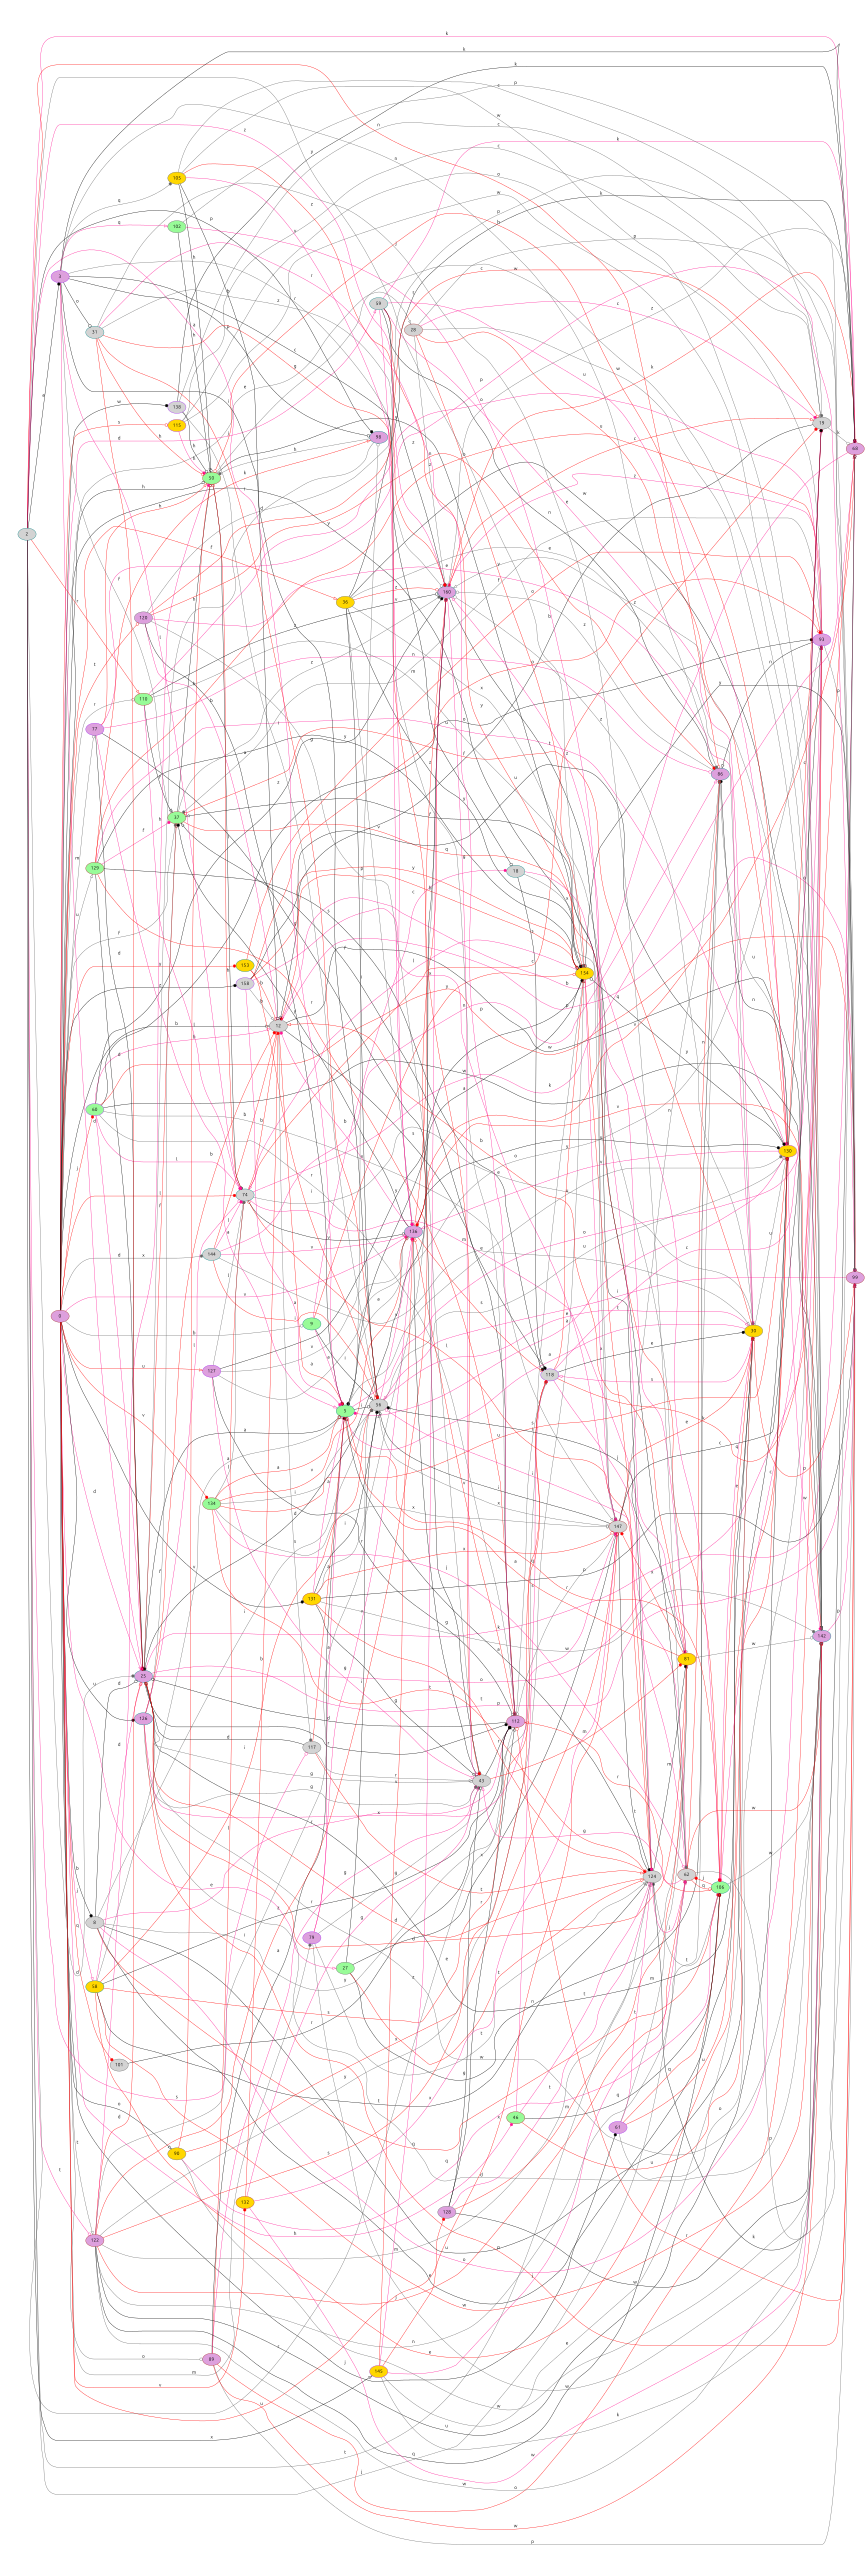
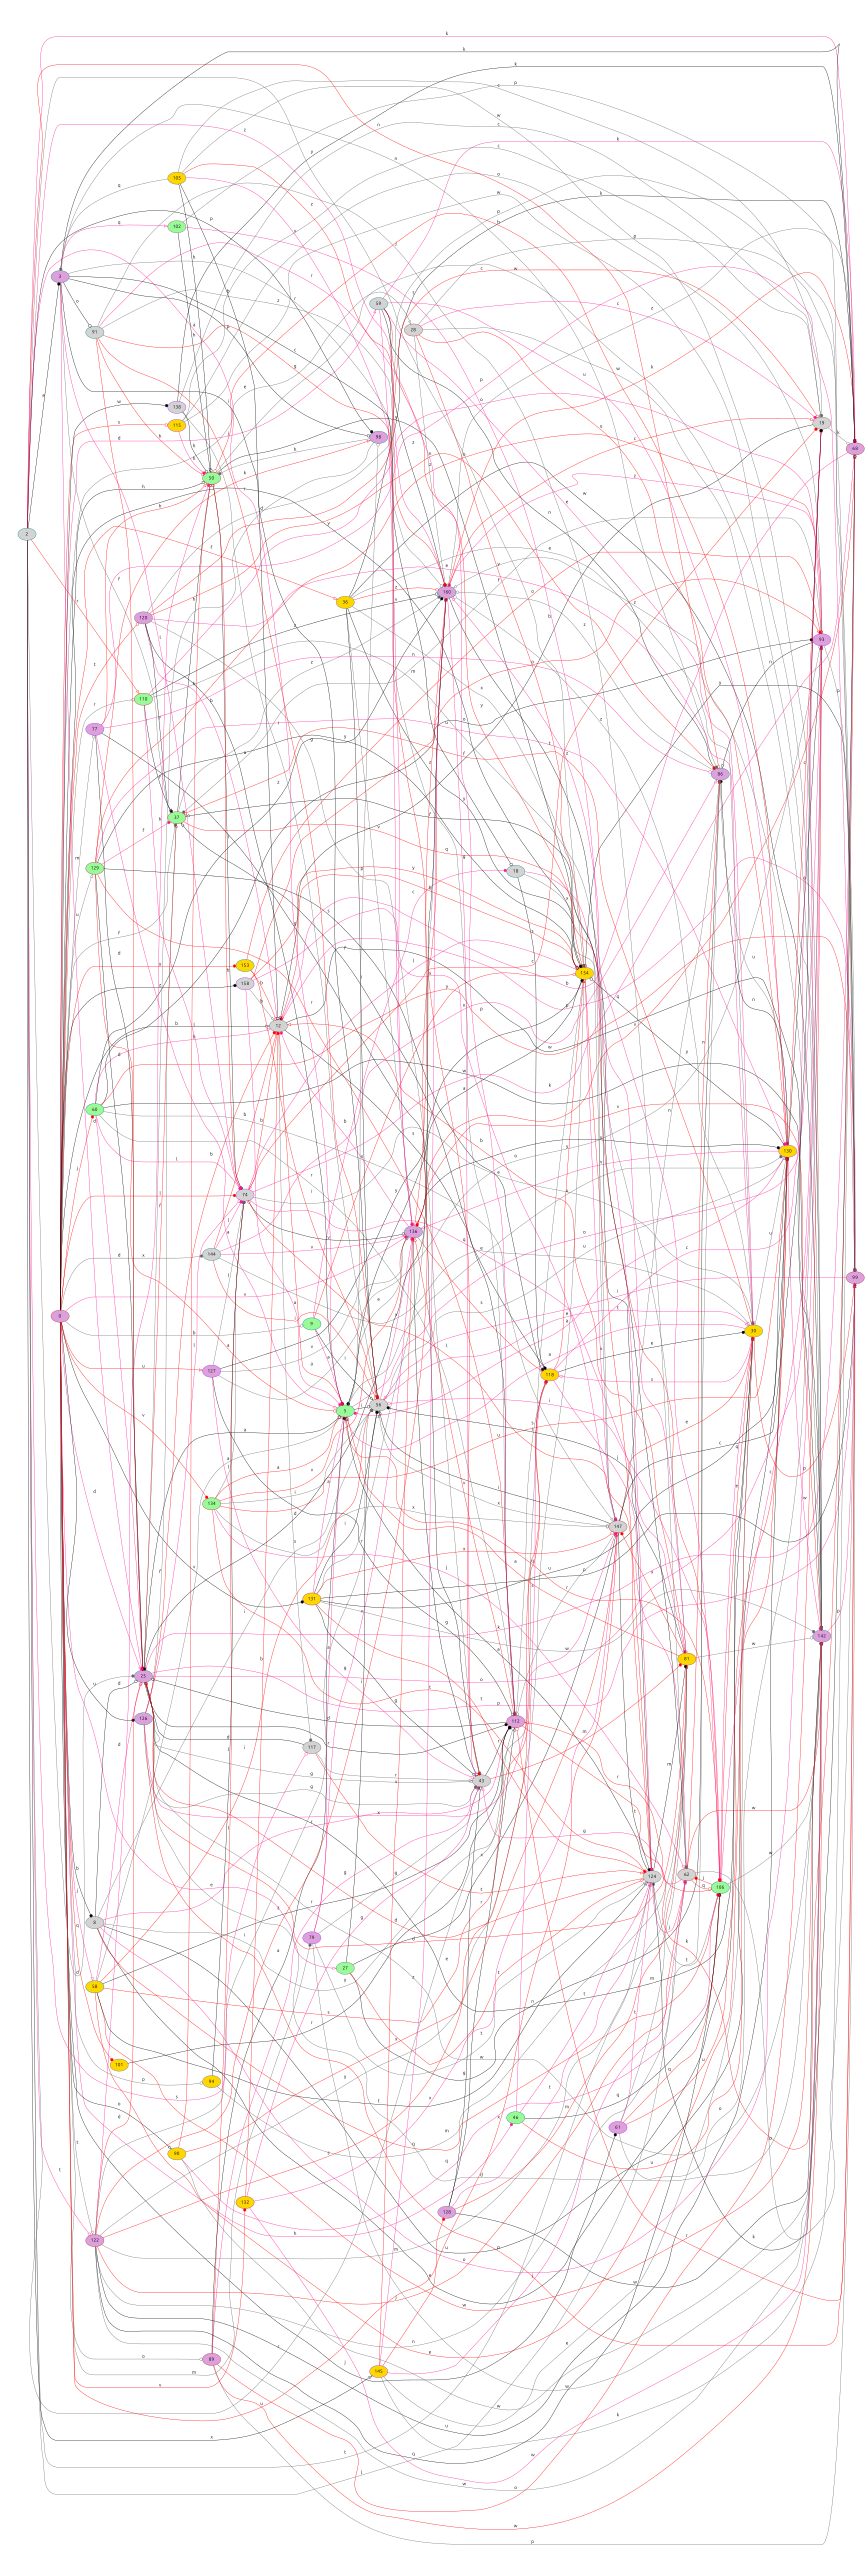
edge "3" -> "105": reversed
node "3": color purple -> teal
node "31": label "31" -> "91"
edge "158" -> "130": now "131" -> "130"
edge "118" -> "68": now "112" -> "68"
edge "136" -> "37": now "120" -> "37"
node "60": color purple -> teal
node "74": color teal -> purple
edge "74" -> "81": label "m" -> "q"
node "118": fillcolor lightgrey -> gold
edge "62" -> "56": now "106" -> "56"
edge "117" -> "5": now "129" -> "5"
node "101": fillcolor lightgrey -> gold
node "94": added
node "46": color brown -> teal
